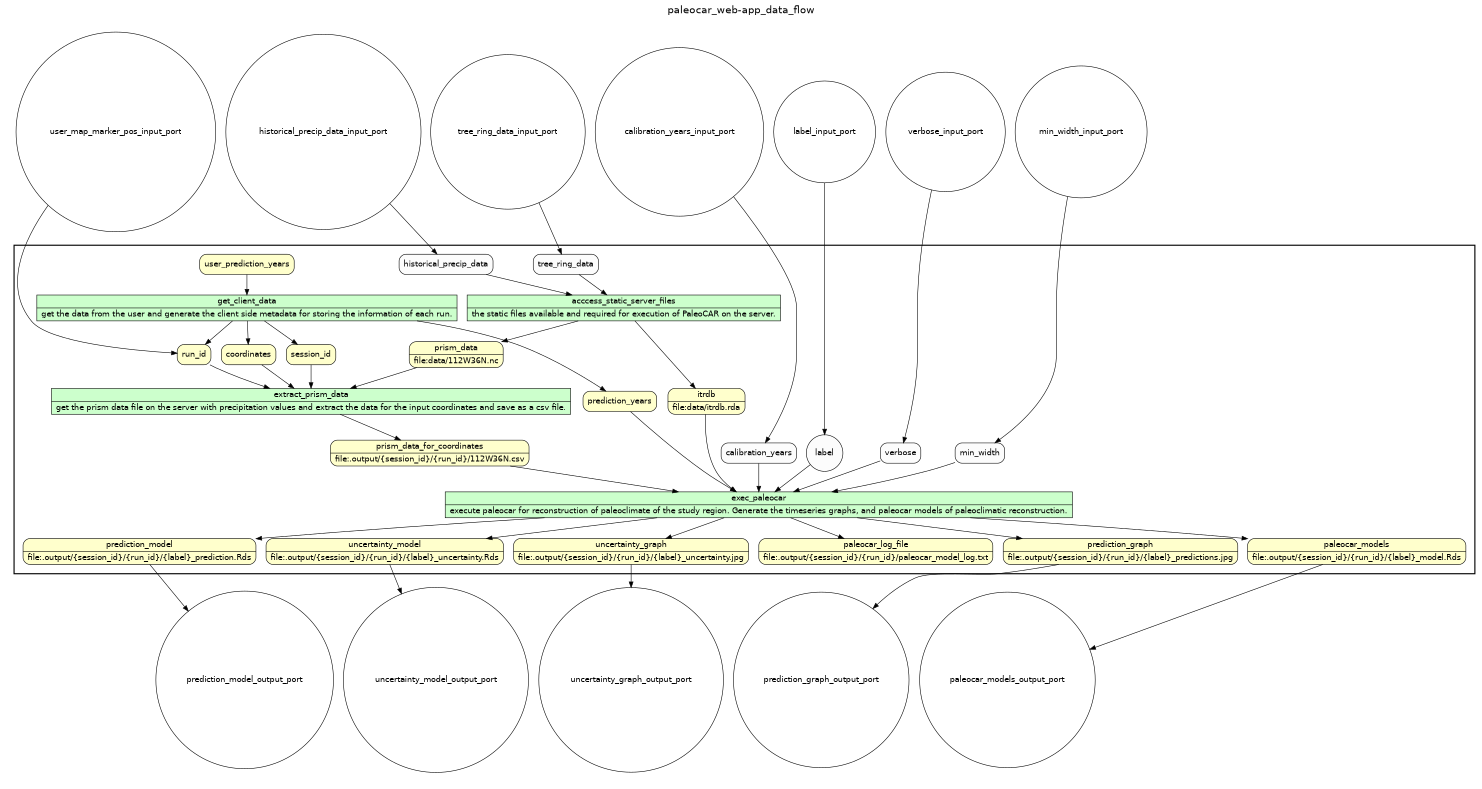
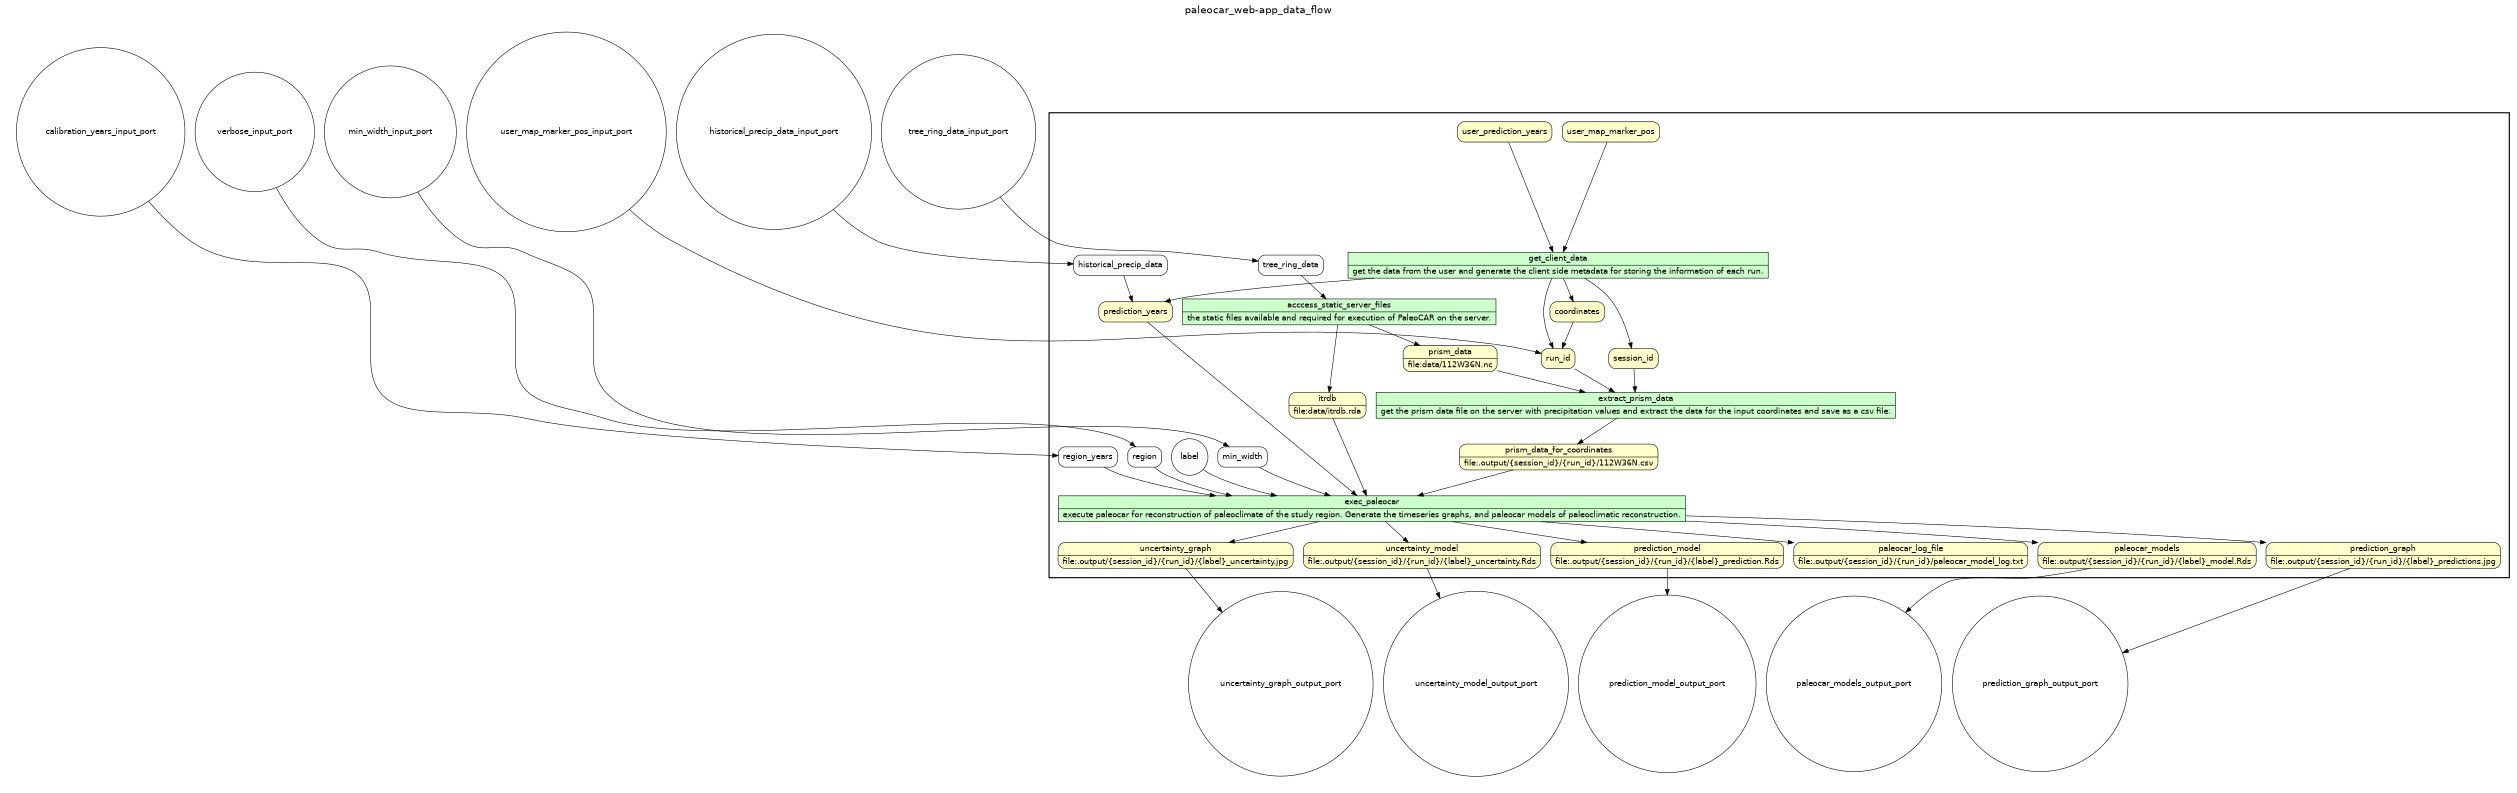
node "label_input_port": removed
node "user_map_marker_pos": added
edge "historical_precip_data" -> "acccess_static_server_files": now "historical_precip_data" -> "prediction_years"
edge "coordinates" -> "extract_prism_data": now "coordinates" -> "run_id"
node "calibration_years": label "calibration_years" -> "region_years"
node "verbose": label "verbose" -> "region"
